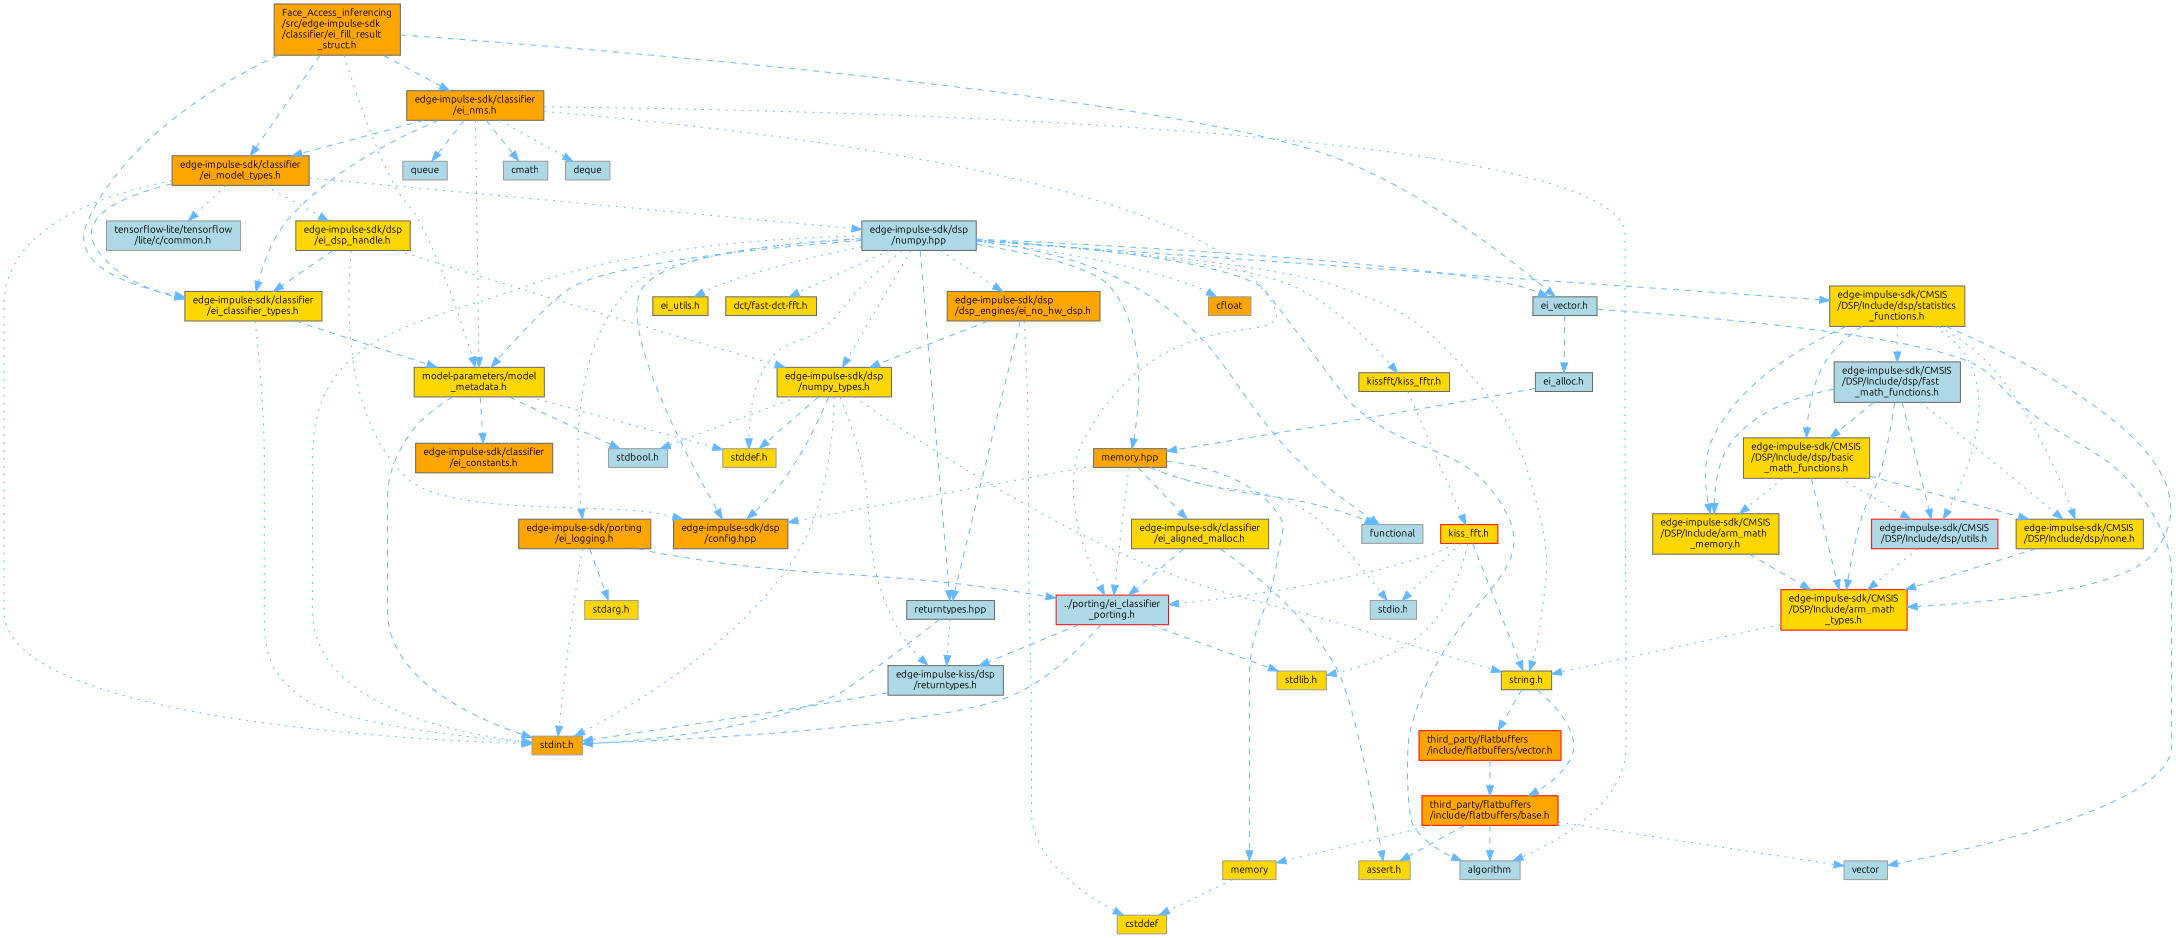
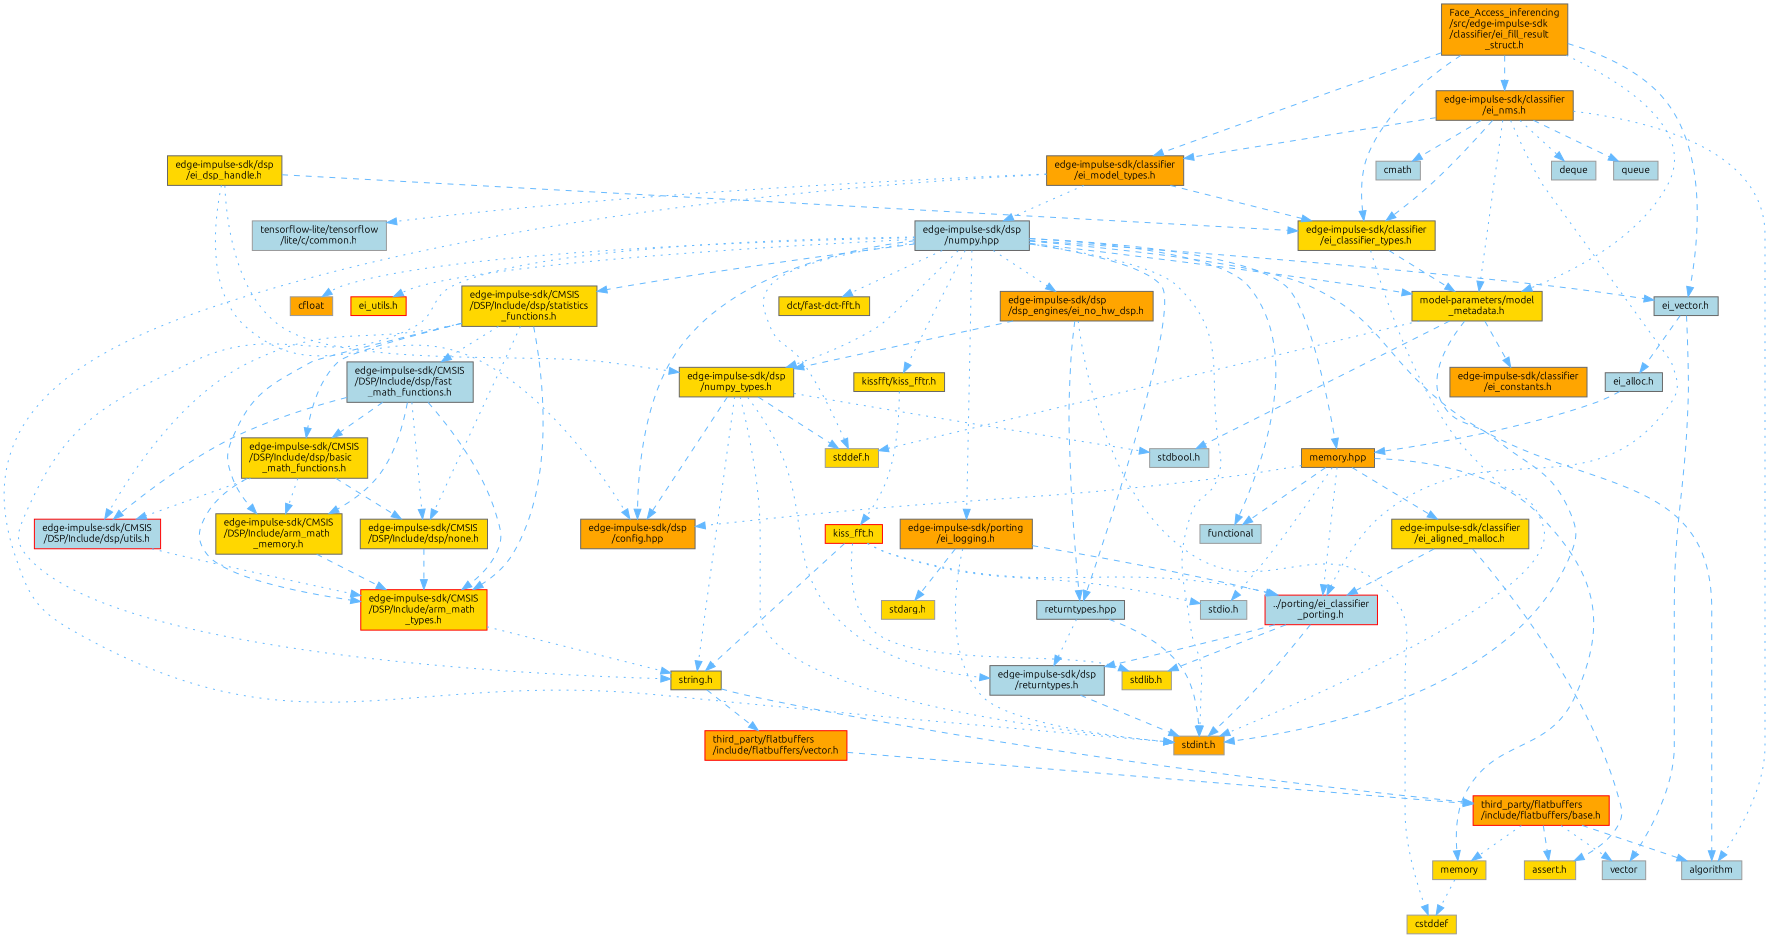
edge "edge-impulse-sdk/classifier /ei_model_types.h" -> "edge-impulse-sdk/dsp /ei_dsp_handle.h": removed
node "ei_utils.h": color grey40 -> red
node "edge-impulse-kiss/dsp /returntypes.h": label "edge-impulse-kiss/dsp /returntypes.h" -> "edge-impulse-sdk/dsp /returntypes.h"
